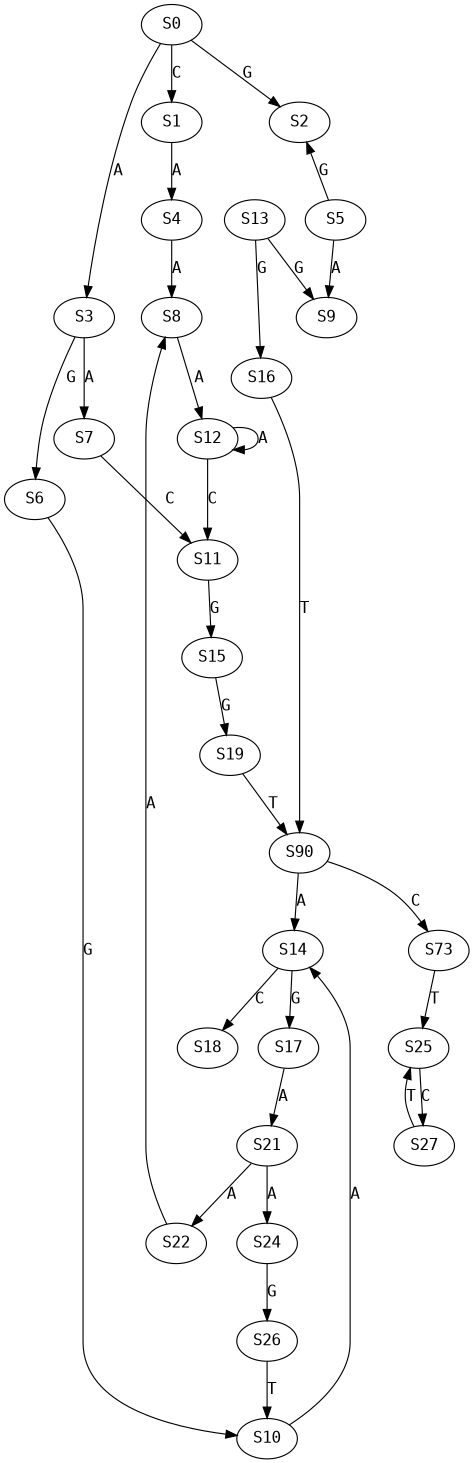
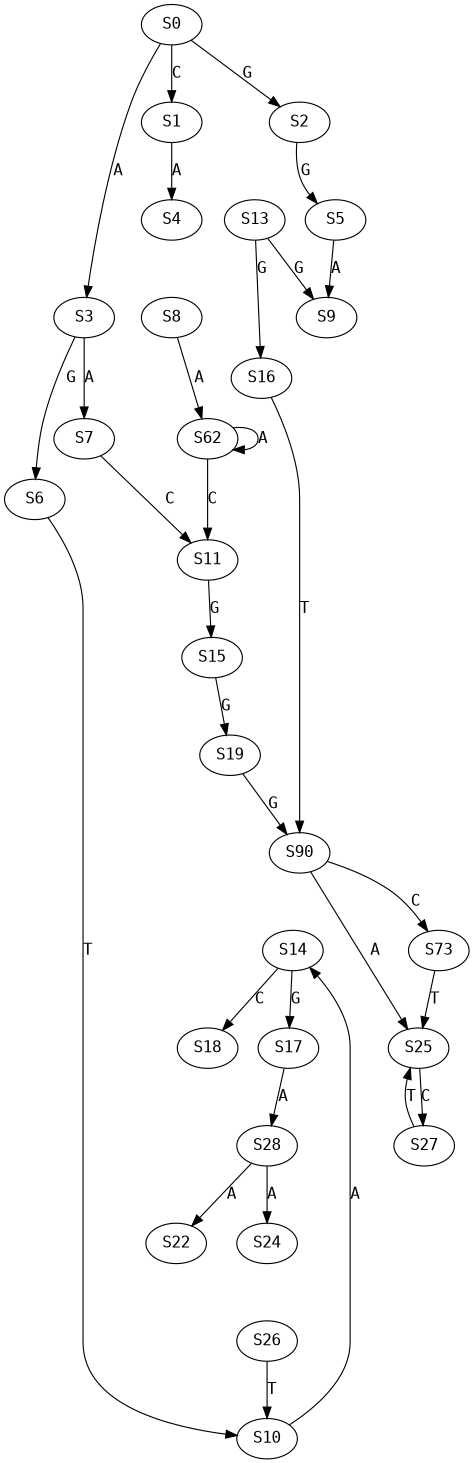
edge "S5" -> "S2": reversed
edge "S4" -> "S8": removed, label "A"
node "S12": label "S12" -> "S62"
edge "S22" -> "S8": removed, label "A"
edge "S19" -> "S90": label "T" -> "G"
edge "S90" -> "S14": now "S90" -> "S25"
edge "S6" -> "S10": label "G" -> "T"
node "S21": label "S21" -> "S28"
edge "S24" -> "S26": removed, label "G"
